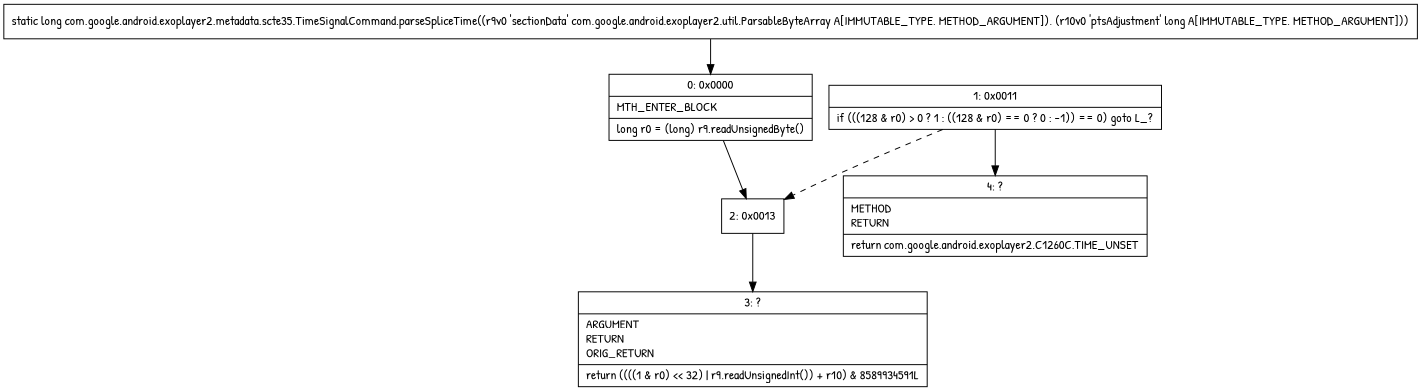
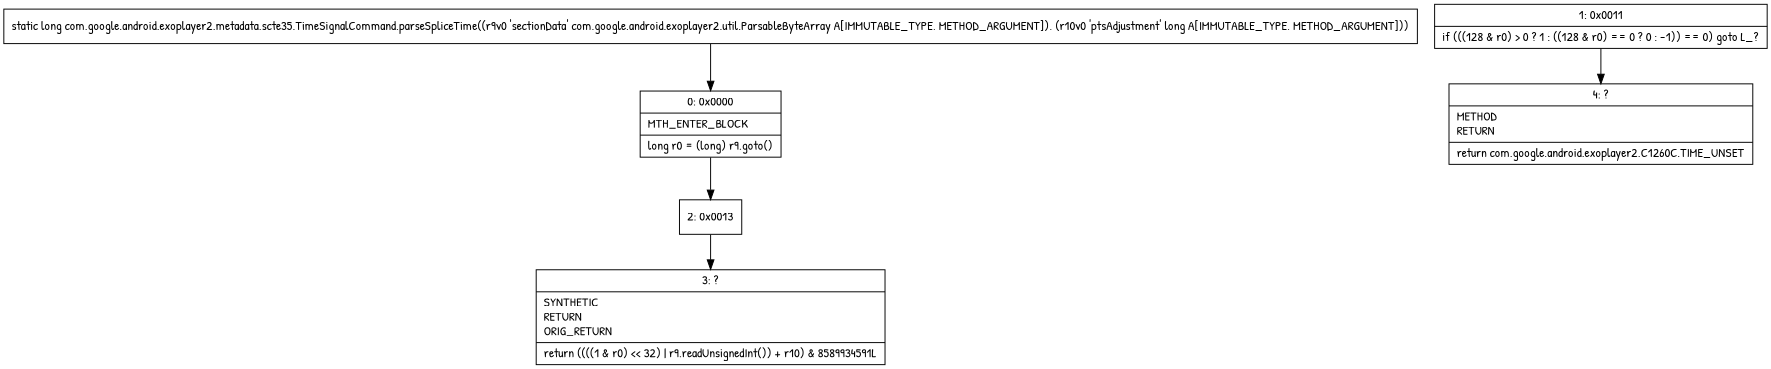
node "0: 0x0000": text "long r0 = (long) r9.readUnsignedByte()" -> "long r0 = (long) r9.goto()"
edge "1: 0x0011" -> "2: 0x0013": removed
node "3: ?": text "ARGUMENT" -> "SYNTHETIC"
